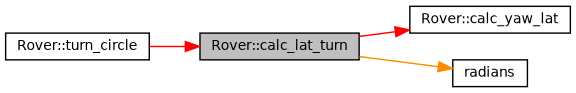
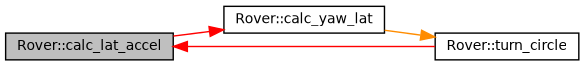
edge "Rover::calc_yaw_lat" -> "Rover::turn_circle": added
node "Rover::calc_lat_turn": label "Rover::calc_lat_turn" -> "Rover::calc_lat_accel"
node "radians": removed
